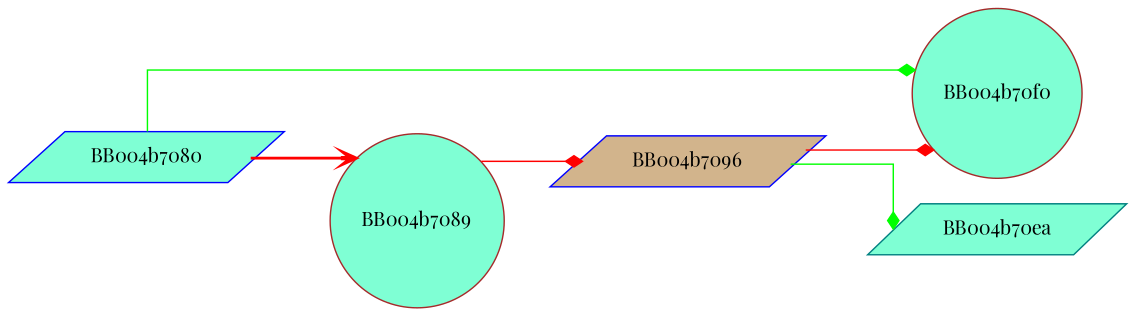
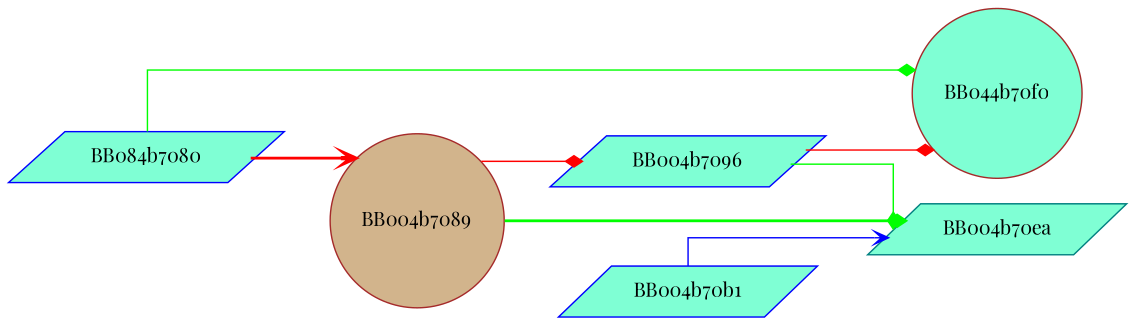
node "BB004b70f0": label "BB004b70f0" -> "BB044b70f0"
node "BB004b7080": label "BB004b7080" -> "BB084b7080"
node "BB004b7096": fillcolor tan -> aquamarine
node "BB004b7089": fillcolor aquamarine -> tan
edge "BB004b7089" -> "BB004b70ea": added
node "BB004b70b1": added
